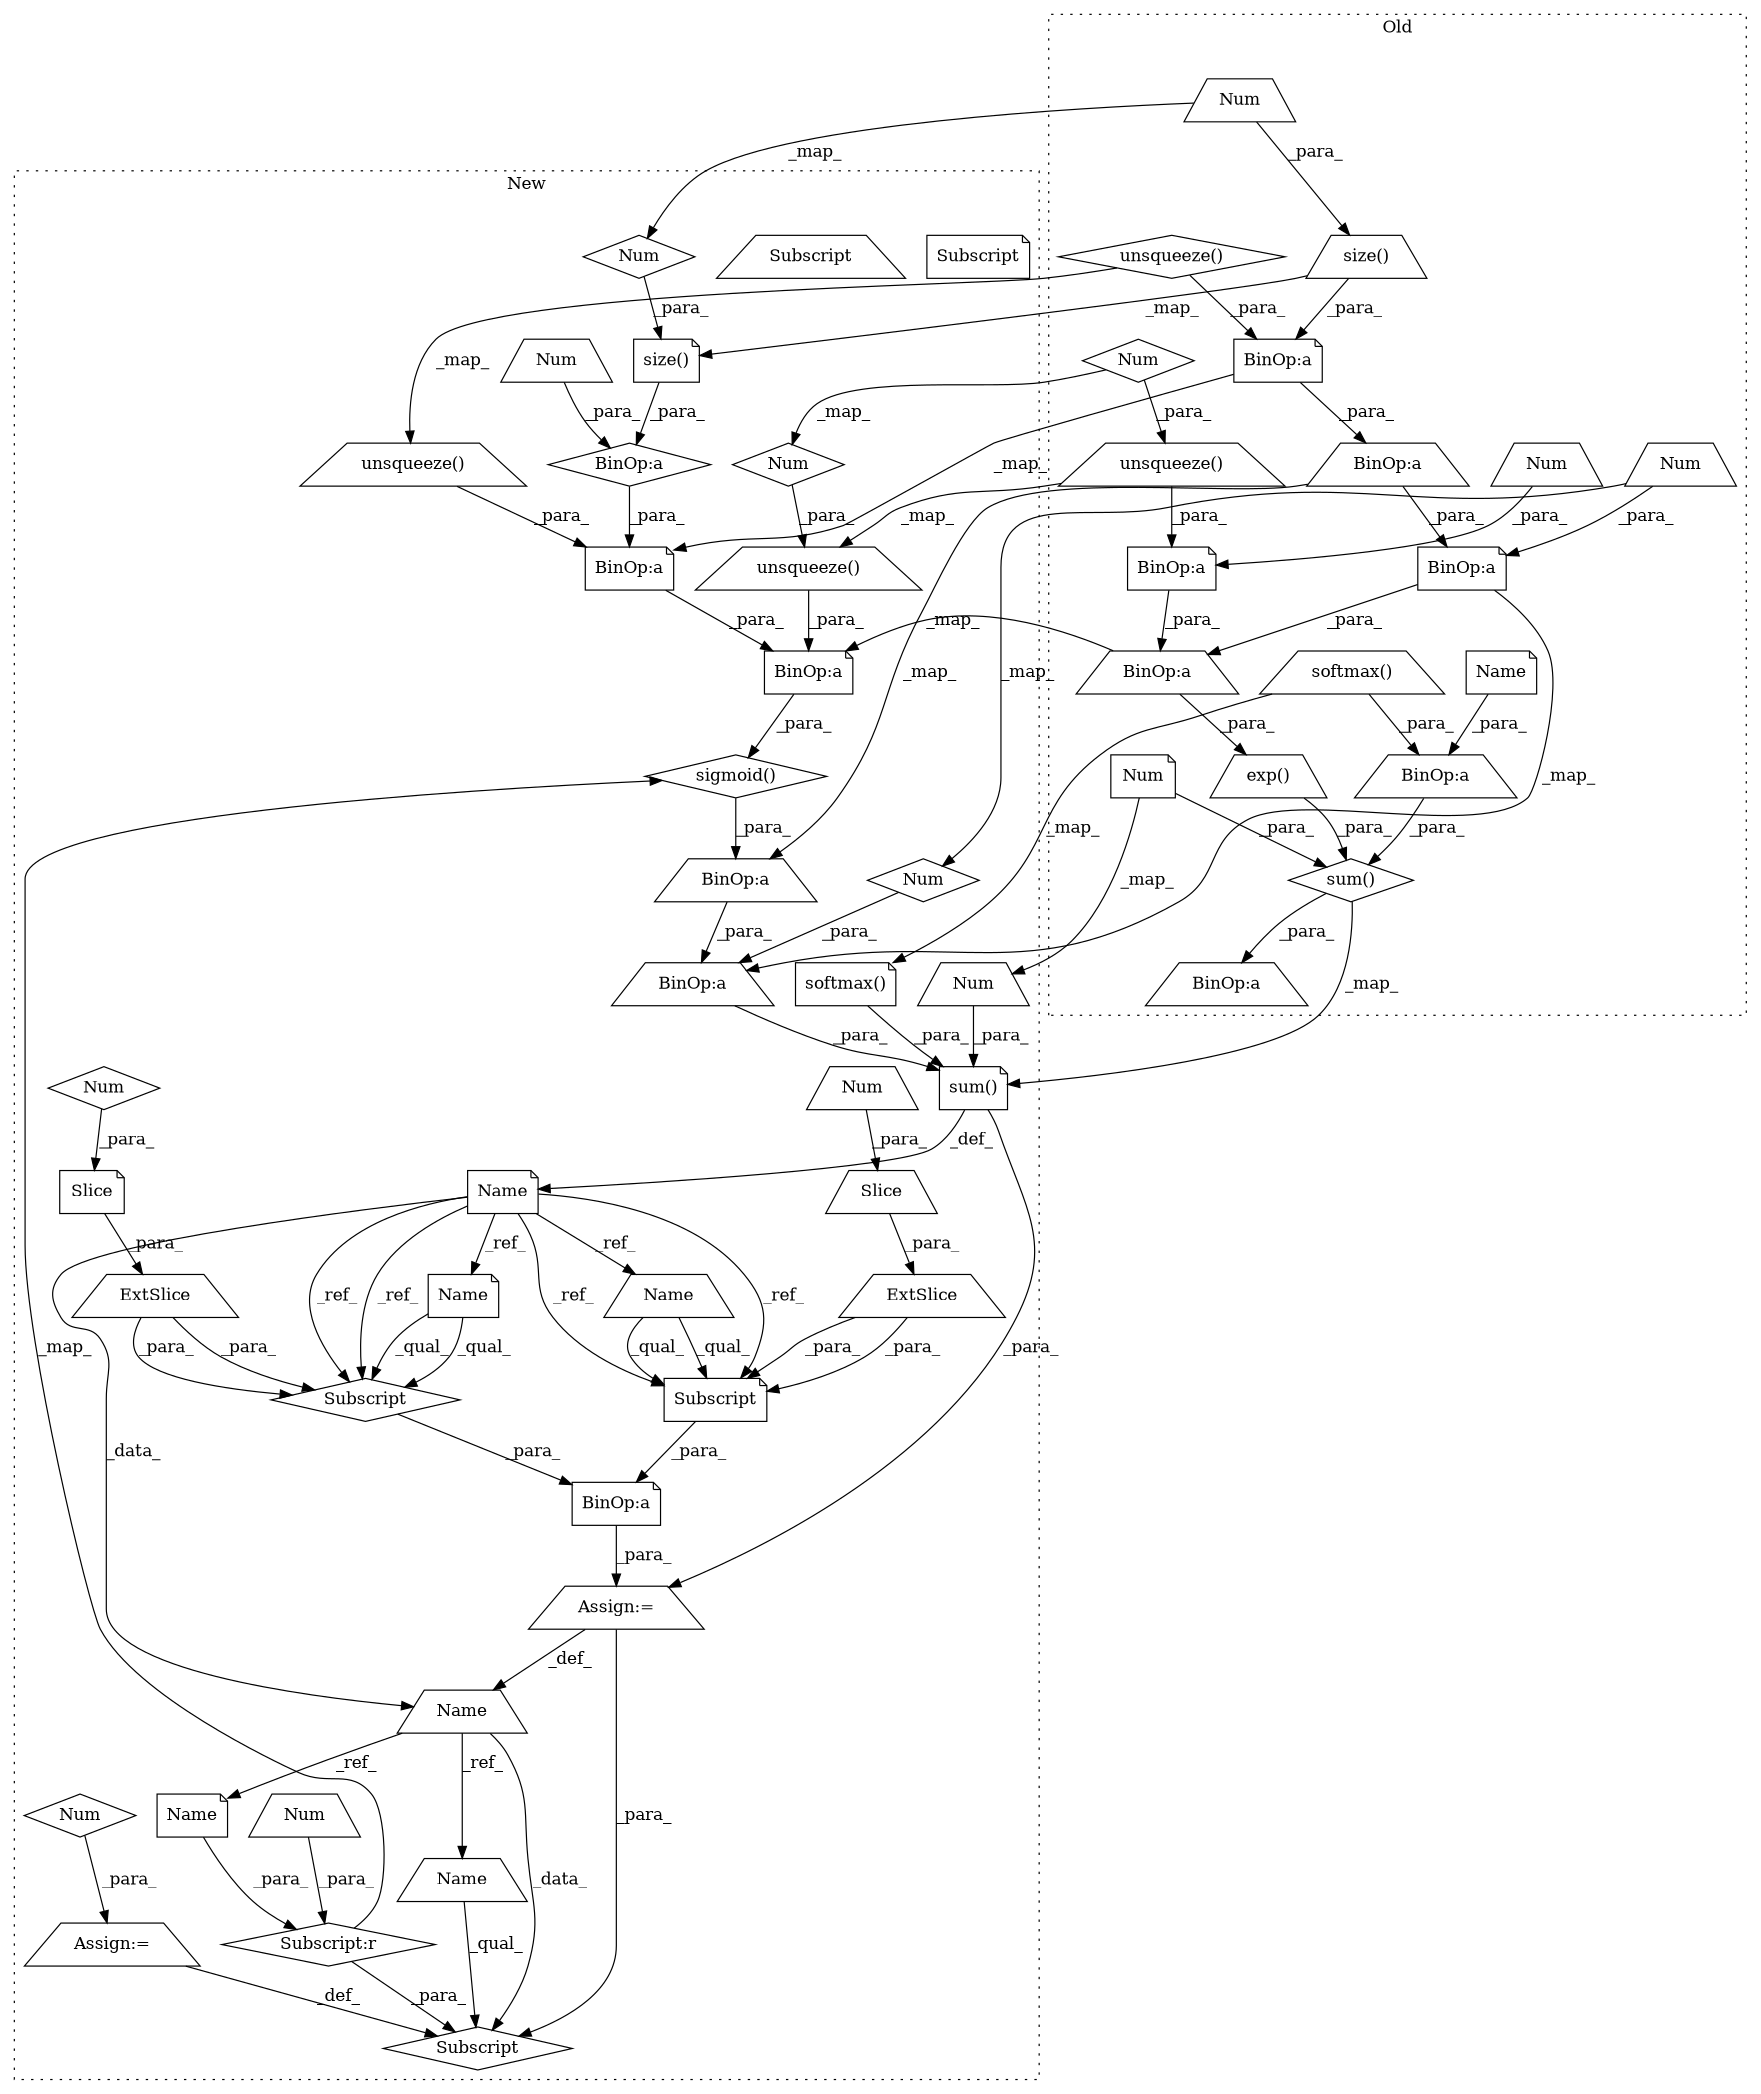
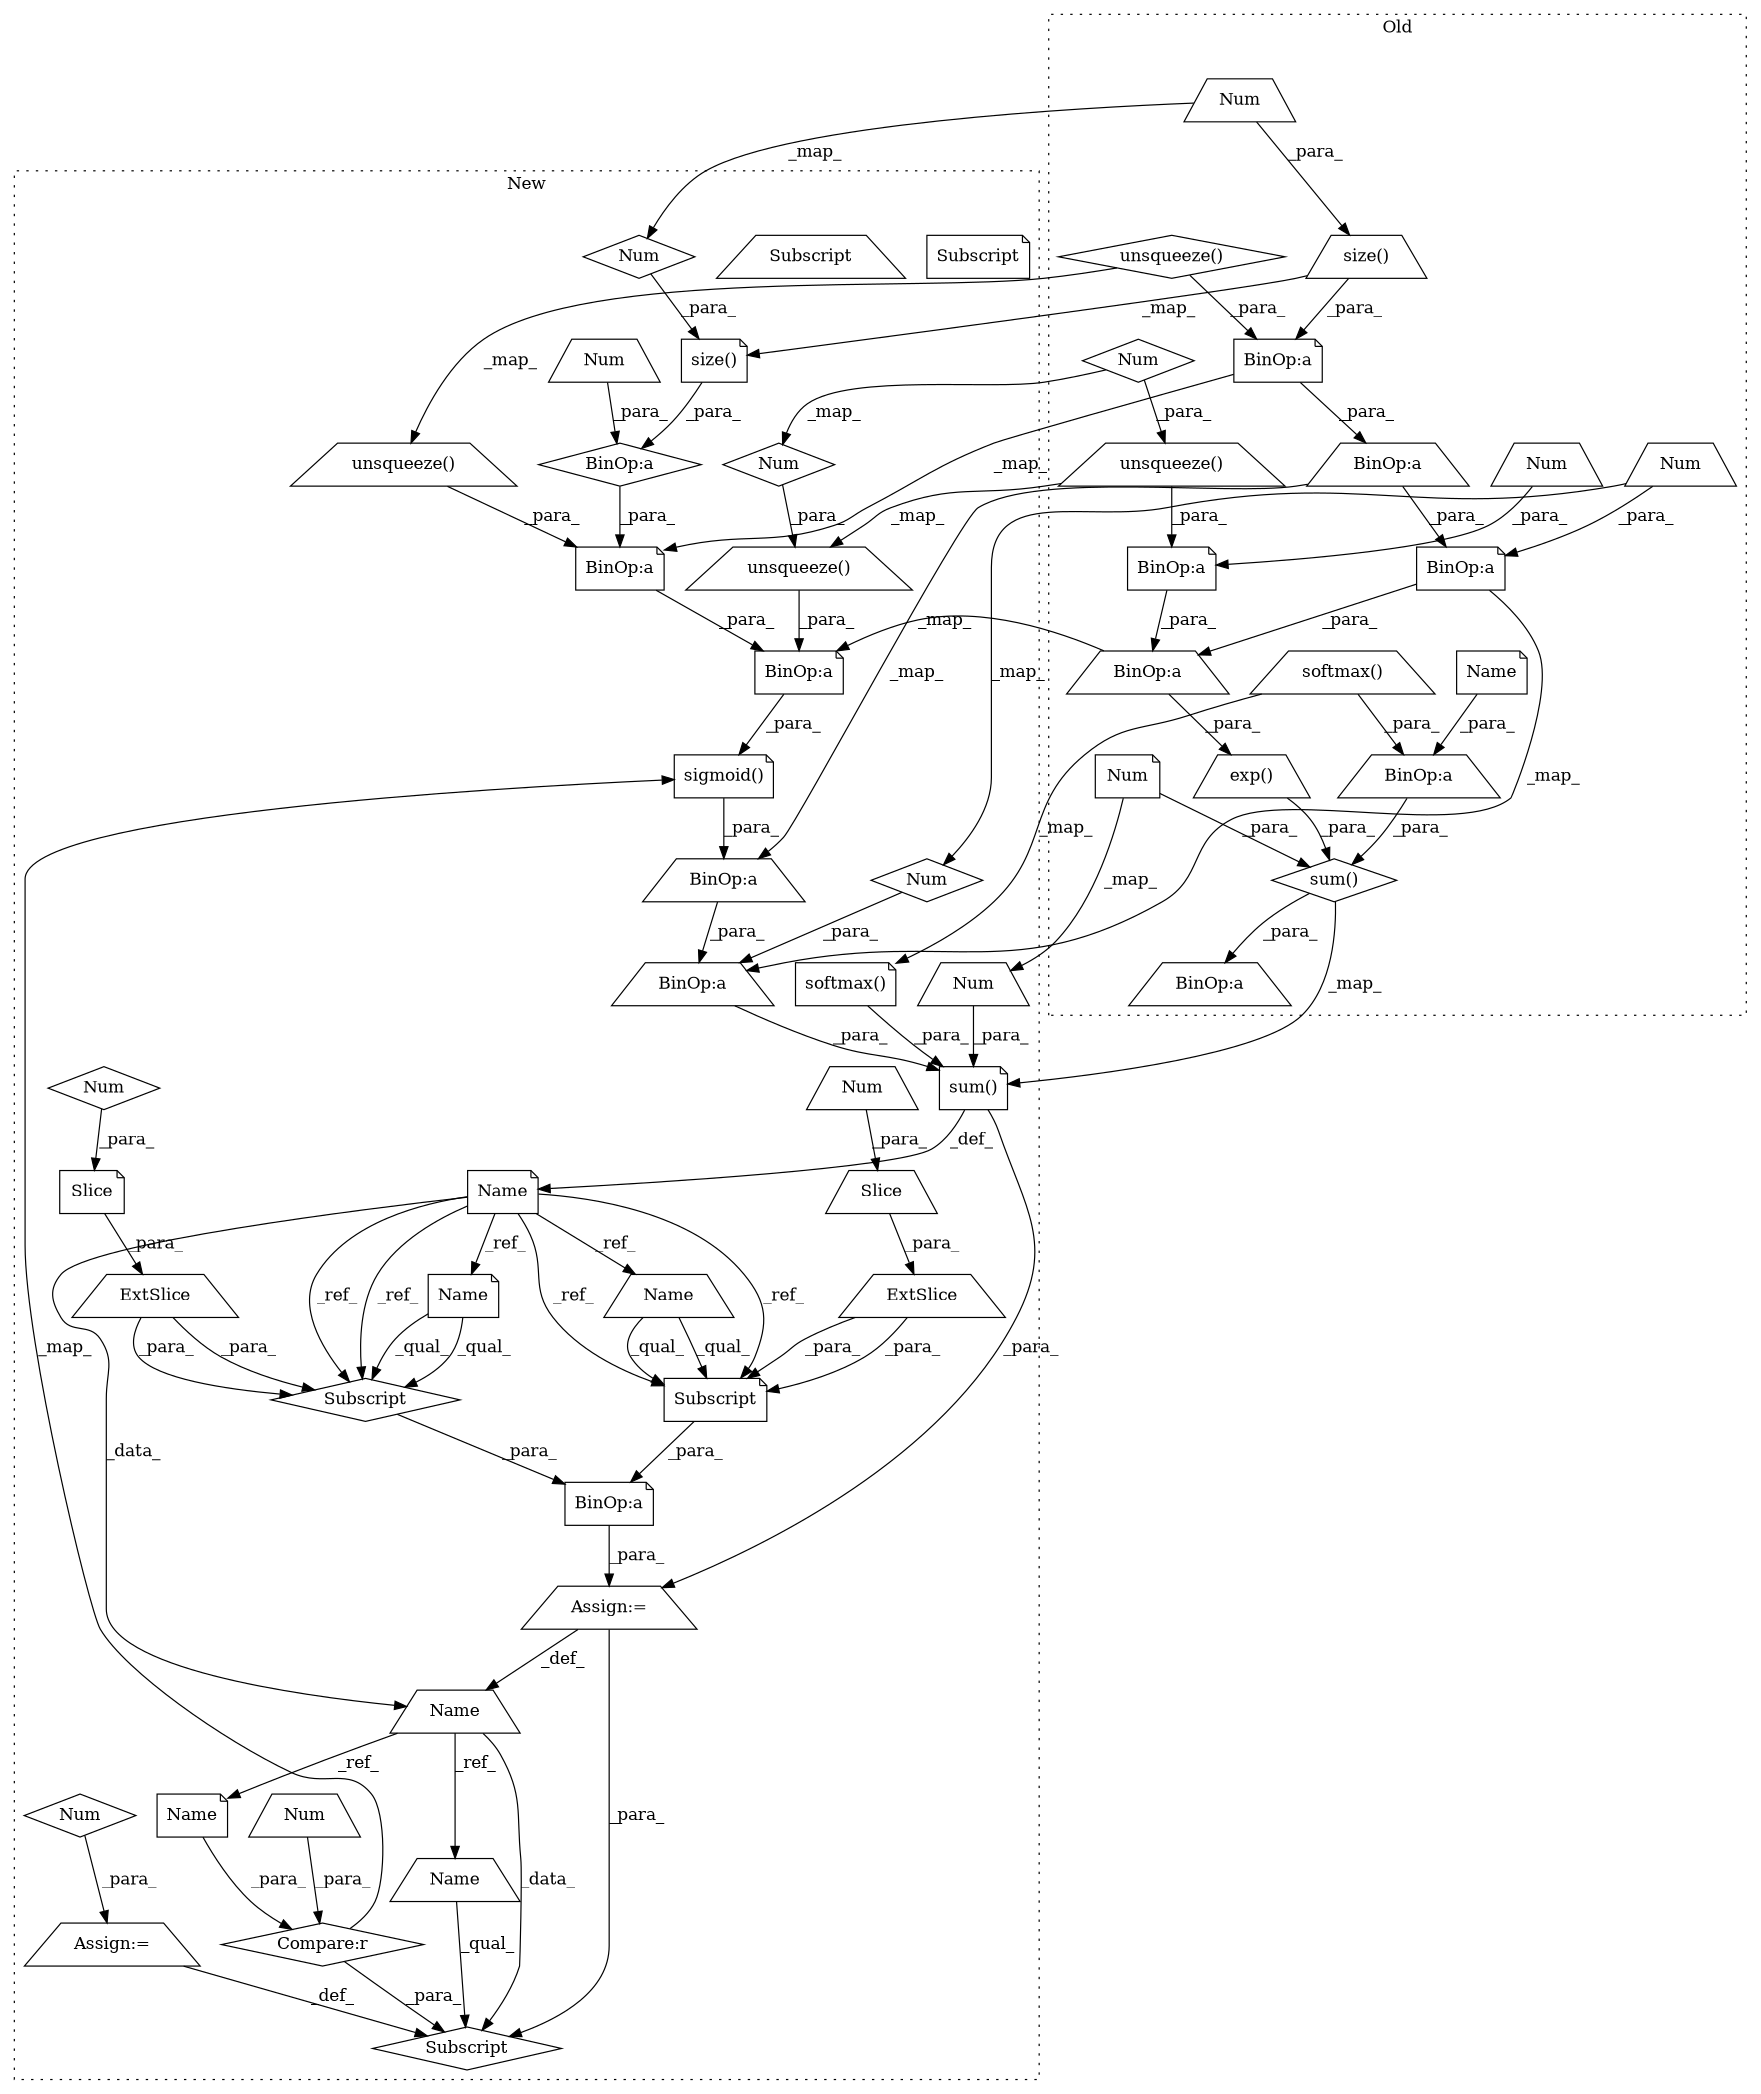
node "sigmoid()": shape diamond -> note
node "Subscript:r": label "Subscript:r" -> "Compare:r"
